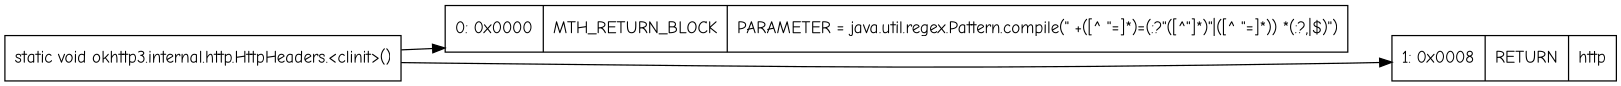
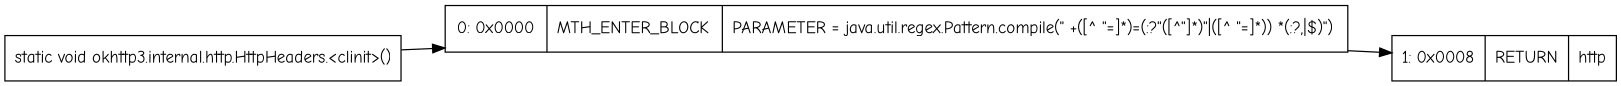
node "0: 0x0000": text "MTH_RETURN_BLOCK" -> "MTH_ENTER_BLOCK"
edge "static void okhttp3.internal.http.HttpHeaders.<clinit>()" -> "1: 0x0008": now "0: 0x0000" -> "1: 0x0008"
